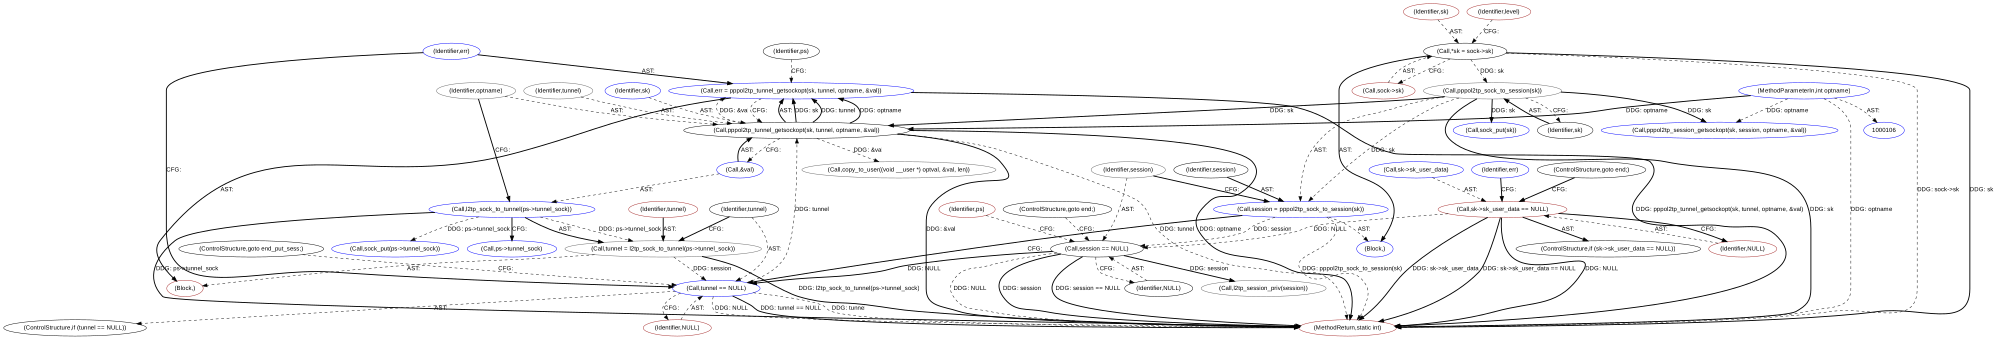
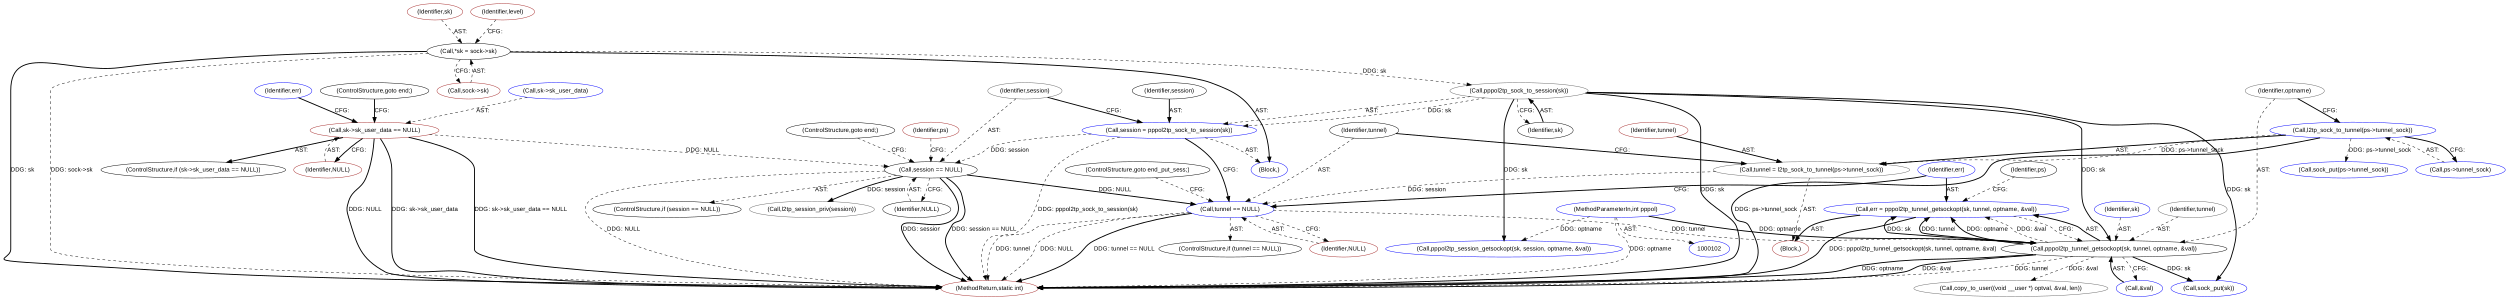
node "(MethodParameterIn,int optname)": label "(MethodParameterIn,int optname)" -> "(MethodParameterIn,int pppol)"
node "1000106": label "1000106" -> "1000102"
edge "(Call,&val)" -> "(Call,l2tp_sock_to_tunnel(ps->tunnel_sock))": now "(Call,ps->tunnel_sock)" -> "(Call,l2tp_sock_to_tunnel(ps->tunnel_sock))"
node "(ControlStructure,if (session == NULL))": added
edge "(Call,pppol2tp_tunnel_getsockopt(sk, tunnel, optname, &val))" -> "(Call,sock_put(sk))": added, label "DDG: sk"
edge "(Call,tunnel = l2tp_sock_to_tunnel(ps->tunnel_sock))" -> "(MethodReturn,static int)": removed, label "DDG: l2tp_sock_to_tunnel(ps->tunnel_sock)"
